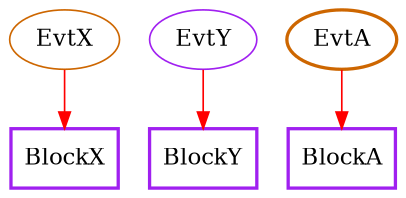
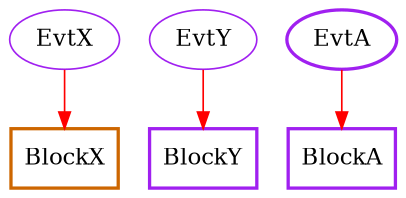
node "EvtX": color darkorange3 -> purple
node "EvtA": color darkorange3 -> purple
node "BlockX": color purple -> darkorange3
